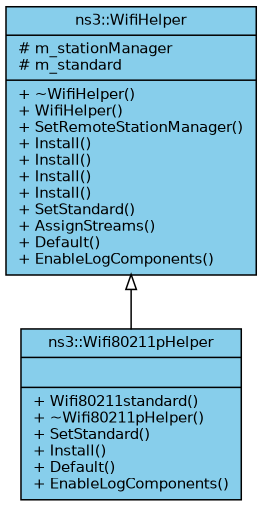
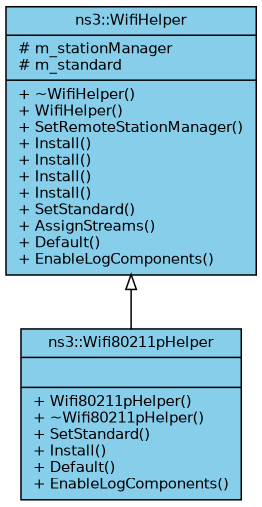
node "ns3::Wifi80211pHelper": text "+ Wifi80211standard()" -> "+ Wifi80211pHelper()"
